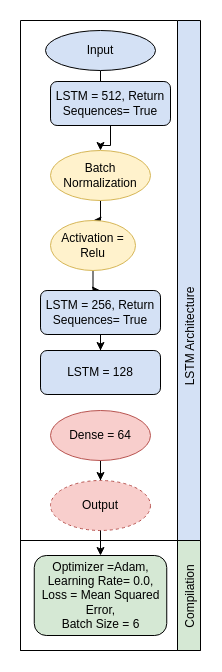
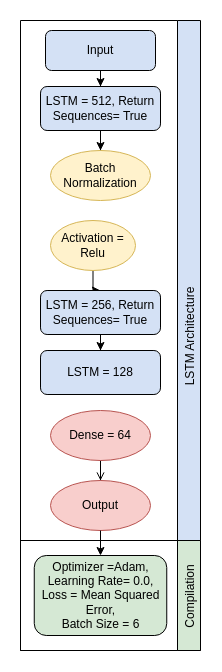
node "Input": shape ellipse -> rounded rectangle
node "LSTM = 512, Return Sequences= True": moved (111, 104) -> (101, 109)
edge "Batch Normalization" -> "Activation = Relu": removed
edge "Dense = 64" -> "Output": arrowhead classic -> open
node "Output": style dashed -> solid
